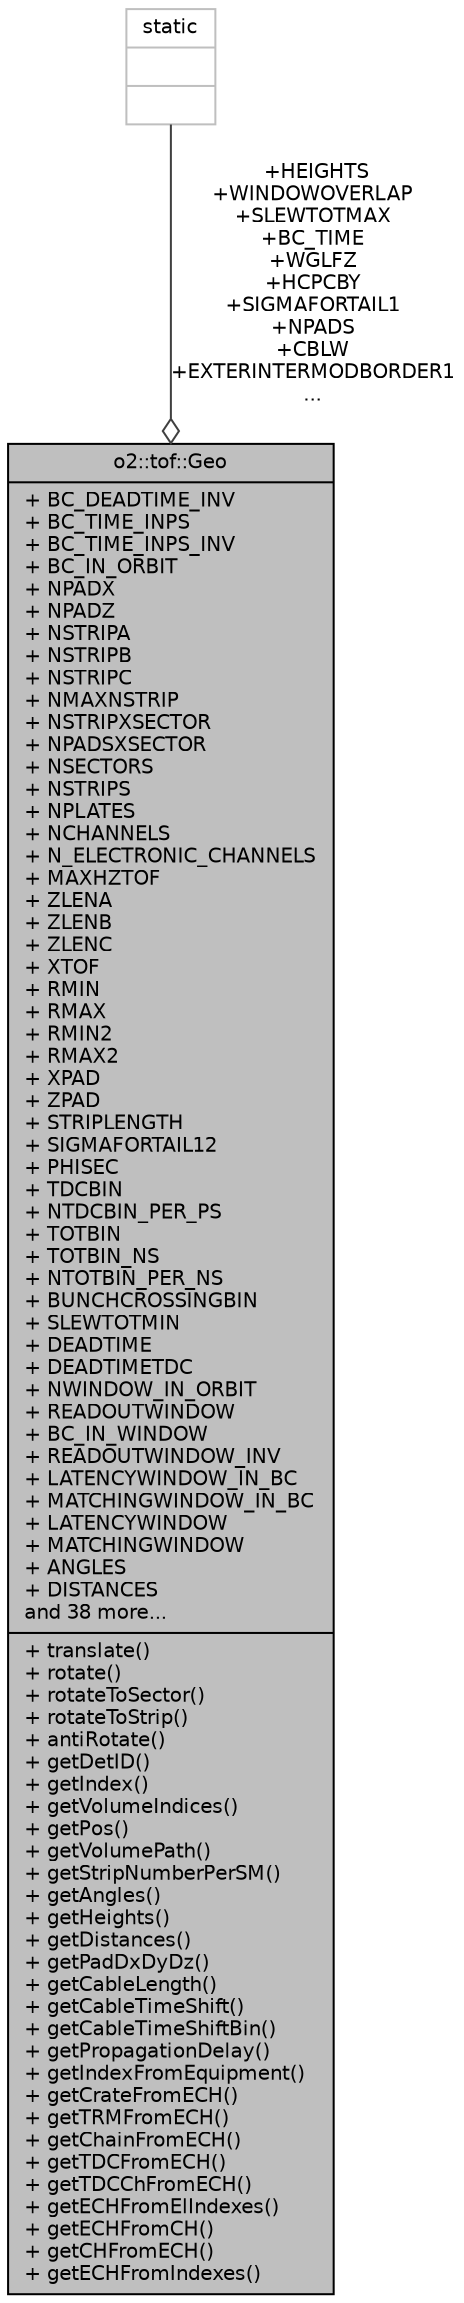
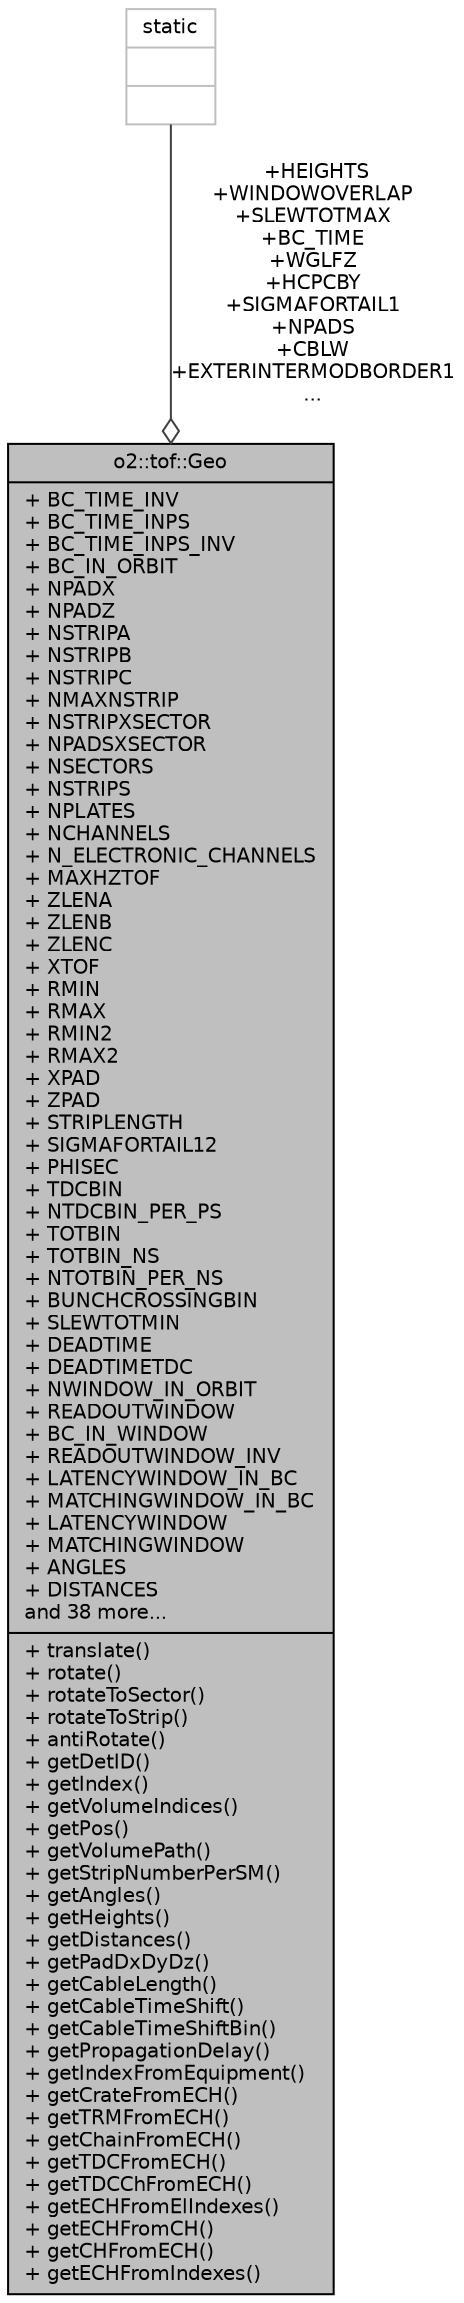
node "o2::tof::Geo": text "+ BC_DEADTIME_INV" -> "+ BC_TIME_INV"
